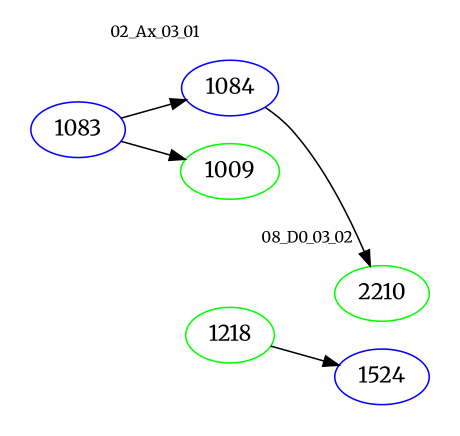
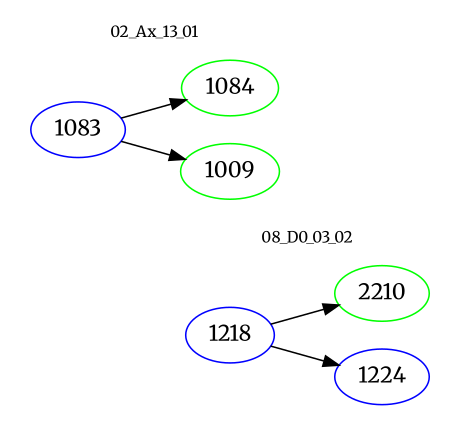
cluster "02_Ax_03_01": label "02_Ax_03_01" -> "02_Ax_13_01"
node "1084": color blue -> green
edge "1084" -> "2210": now "1218" -> "2210"
node "1218": color green -> blue
node "1524": label "1524" -> "1224"
